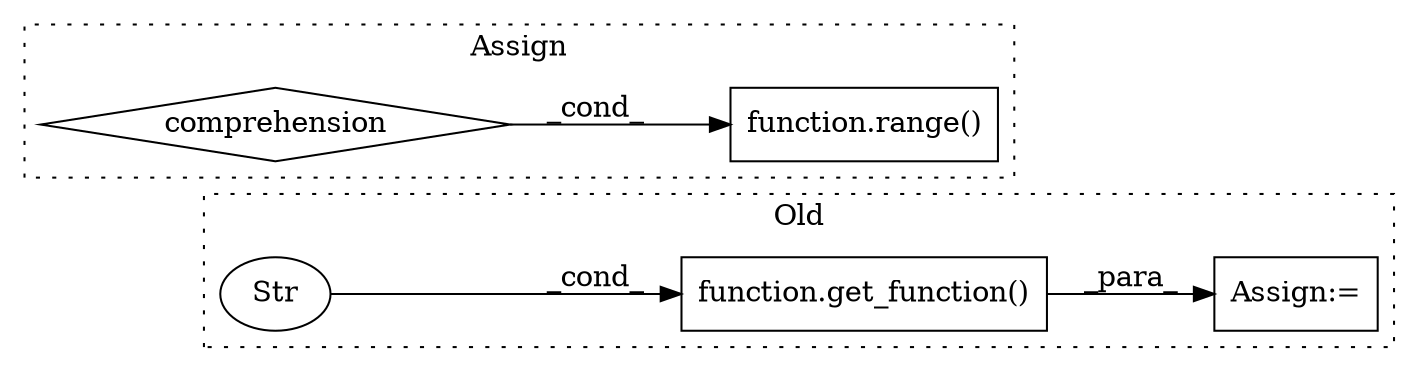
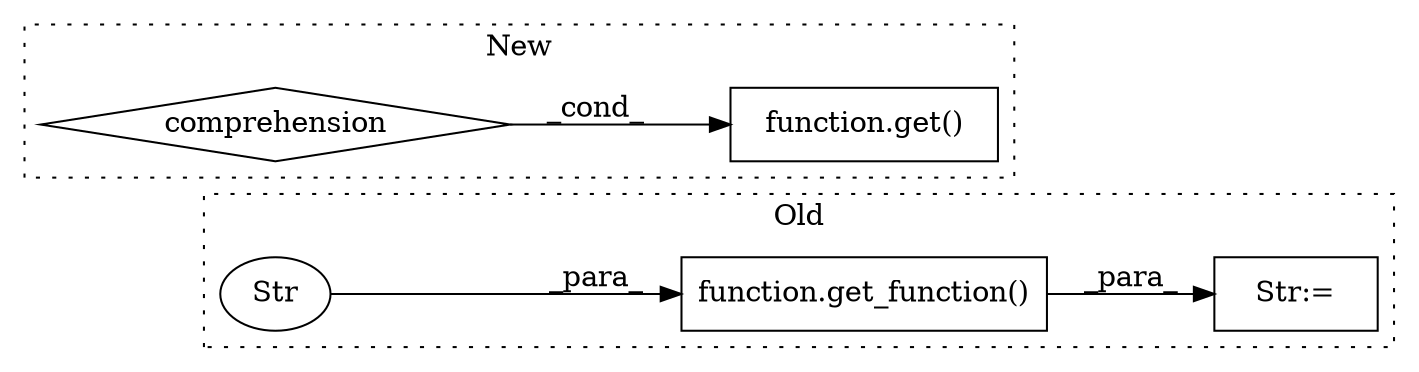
cluster "Assign": label "Assign" -> "New"
node "function.range()": label "function.range()" -> "function.get()"
edge "Str" -> "function.get_function()": label "_cond_" -> "_para_"
node "Assign:=": label "Assign:=" -> "Str:="
